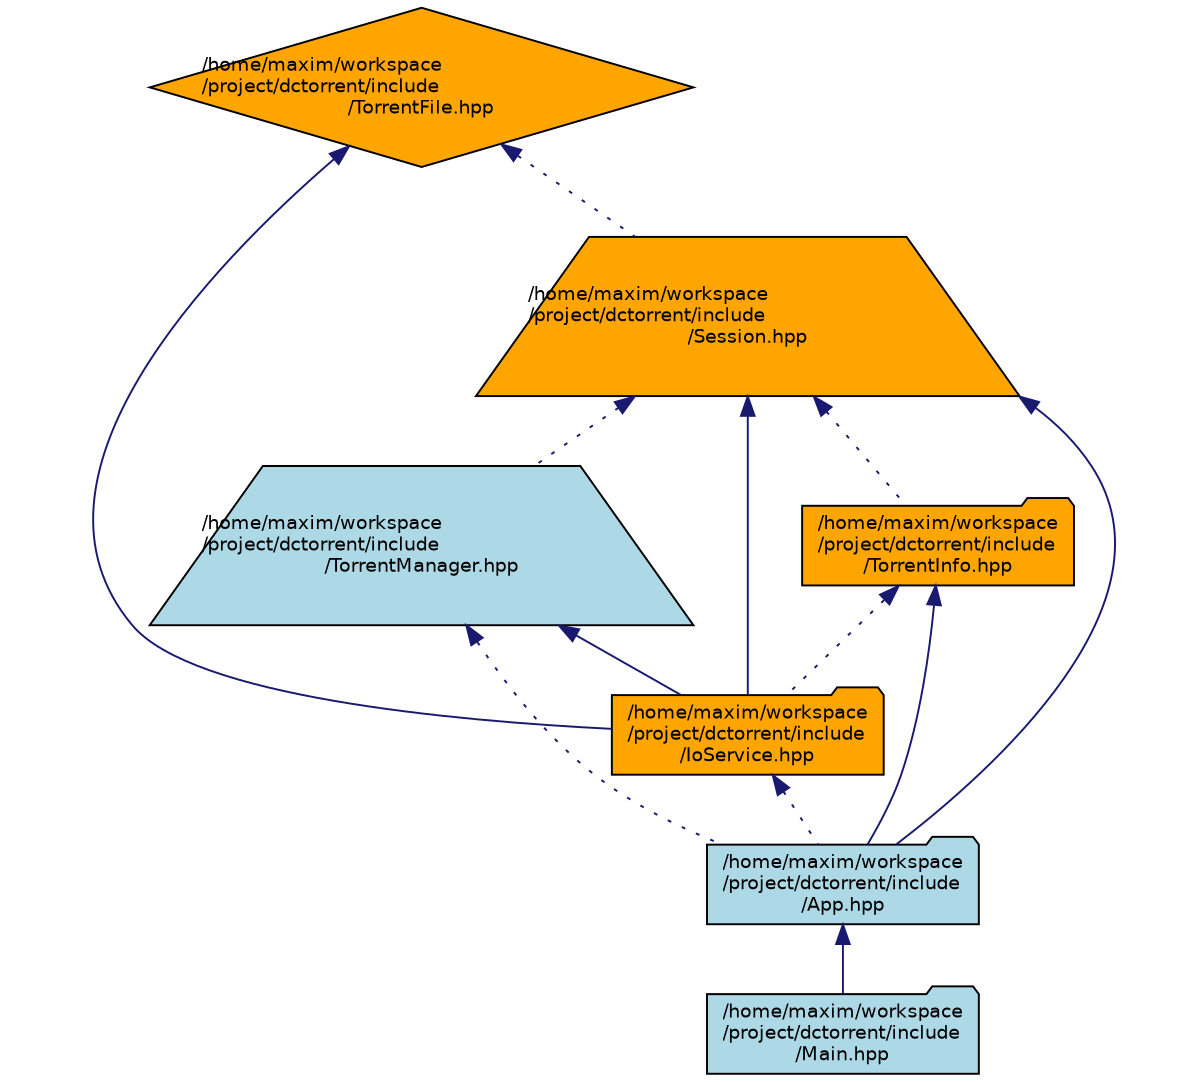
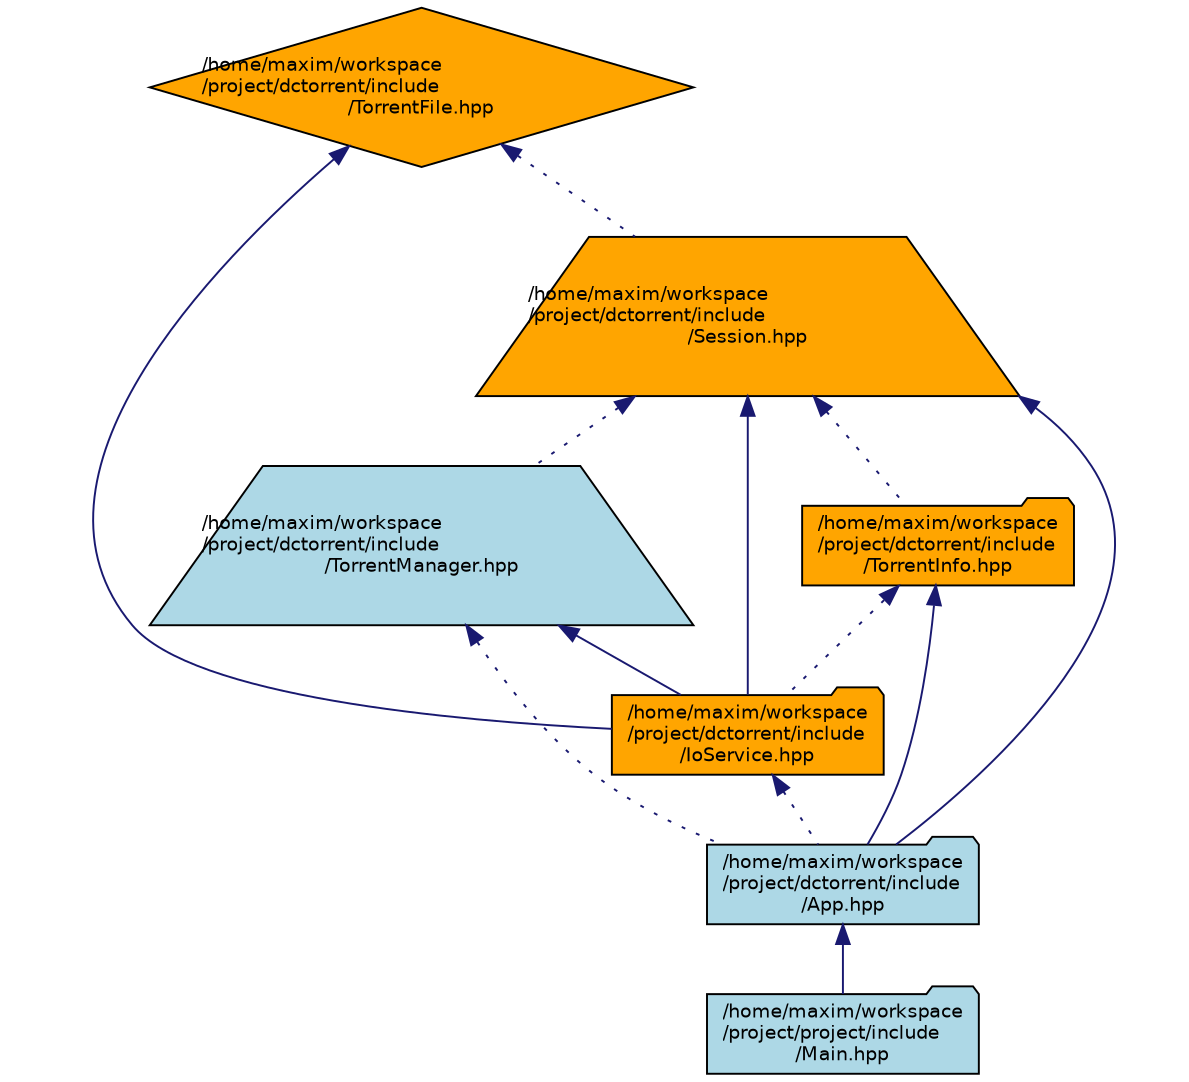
node "/home/maxim/workspace /project/dctorrent/include /Main.hpp": label "/home/maxim/workspace /project/dctorrent/include /Main.hpp" -> "/home/maxim/workspace /project/project/include /Main.hpp"
